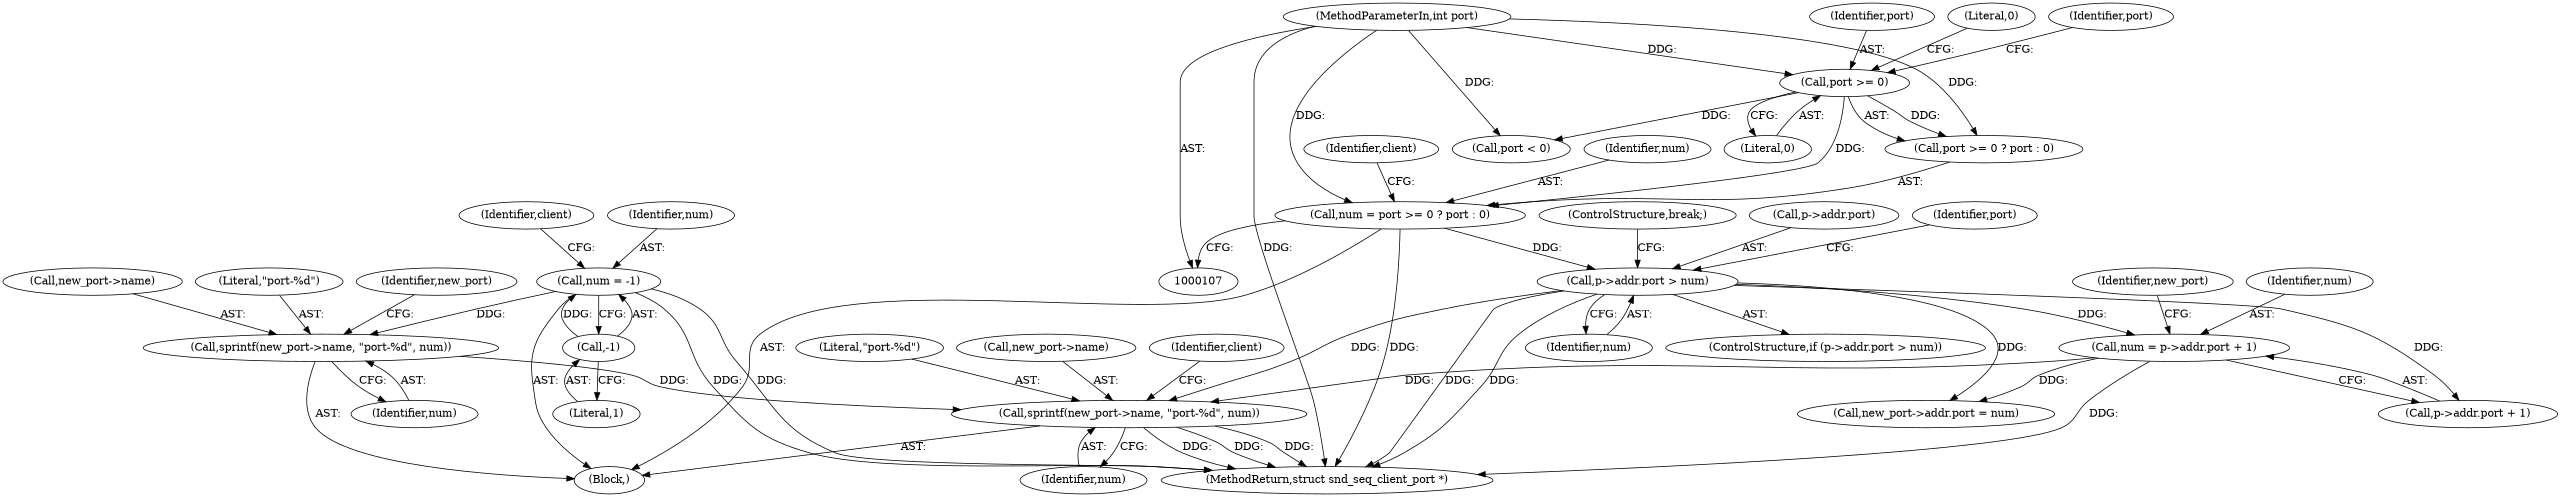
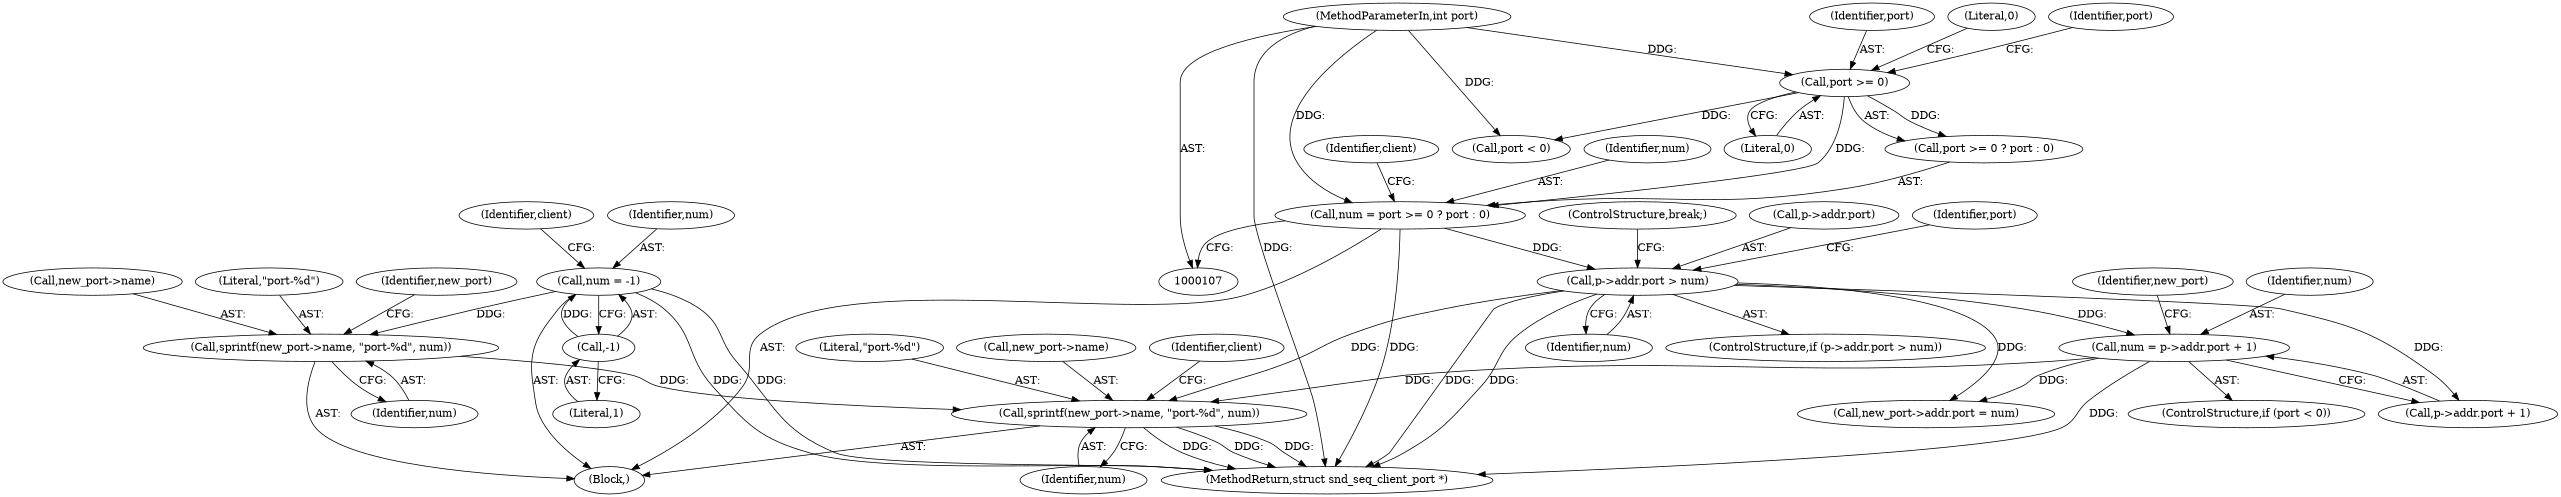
edge "(MethodParameterIn,int port)" -> "(Call,port >= 0 ? port : 0)": removed, label "DDG:"
node "(ControlStructure,if (port < 0))": added
